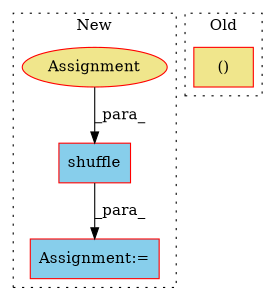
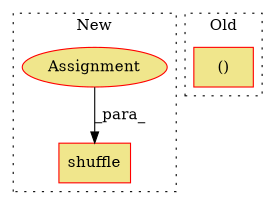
node "shuffle": fillcolor skyblue -> khaki
node "Assignment:=": removed
